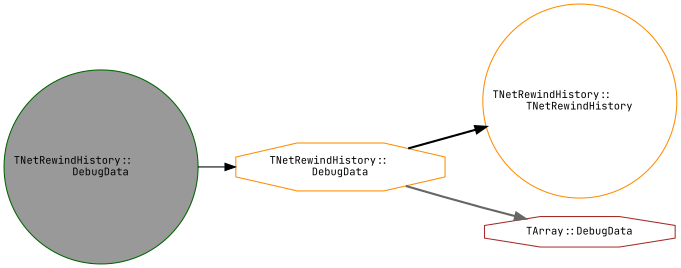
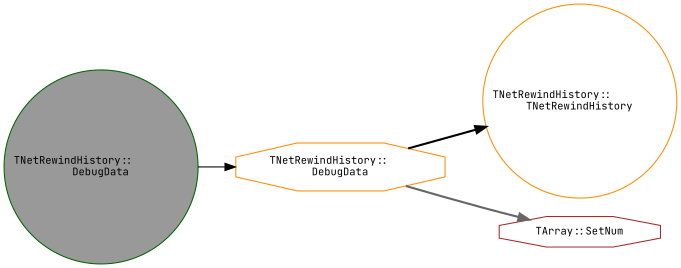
node "TArray::DebugData": label "TArray::DebugData" -> "TArray::SetNum"
